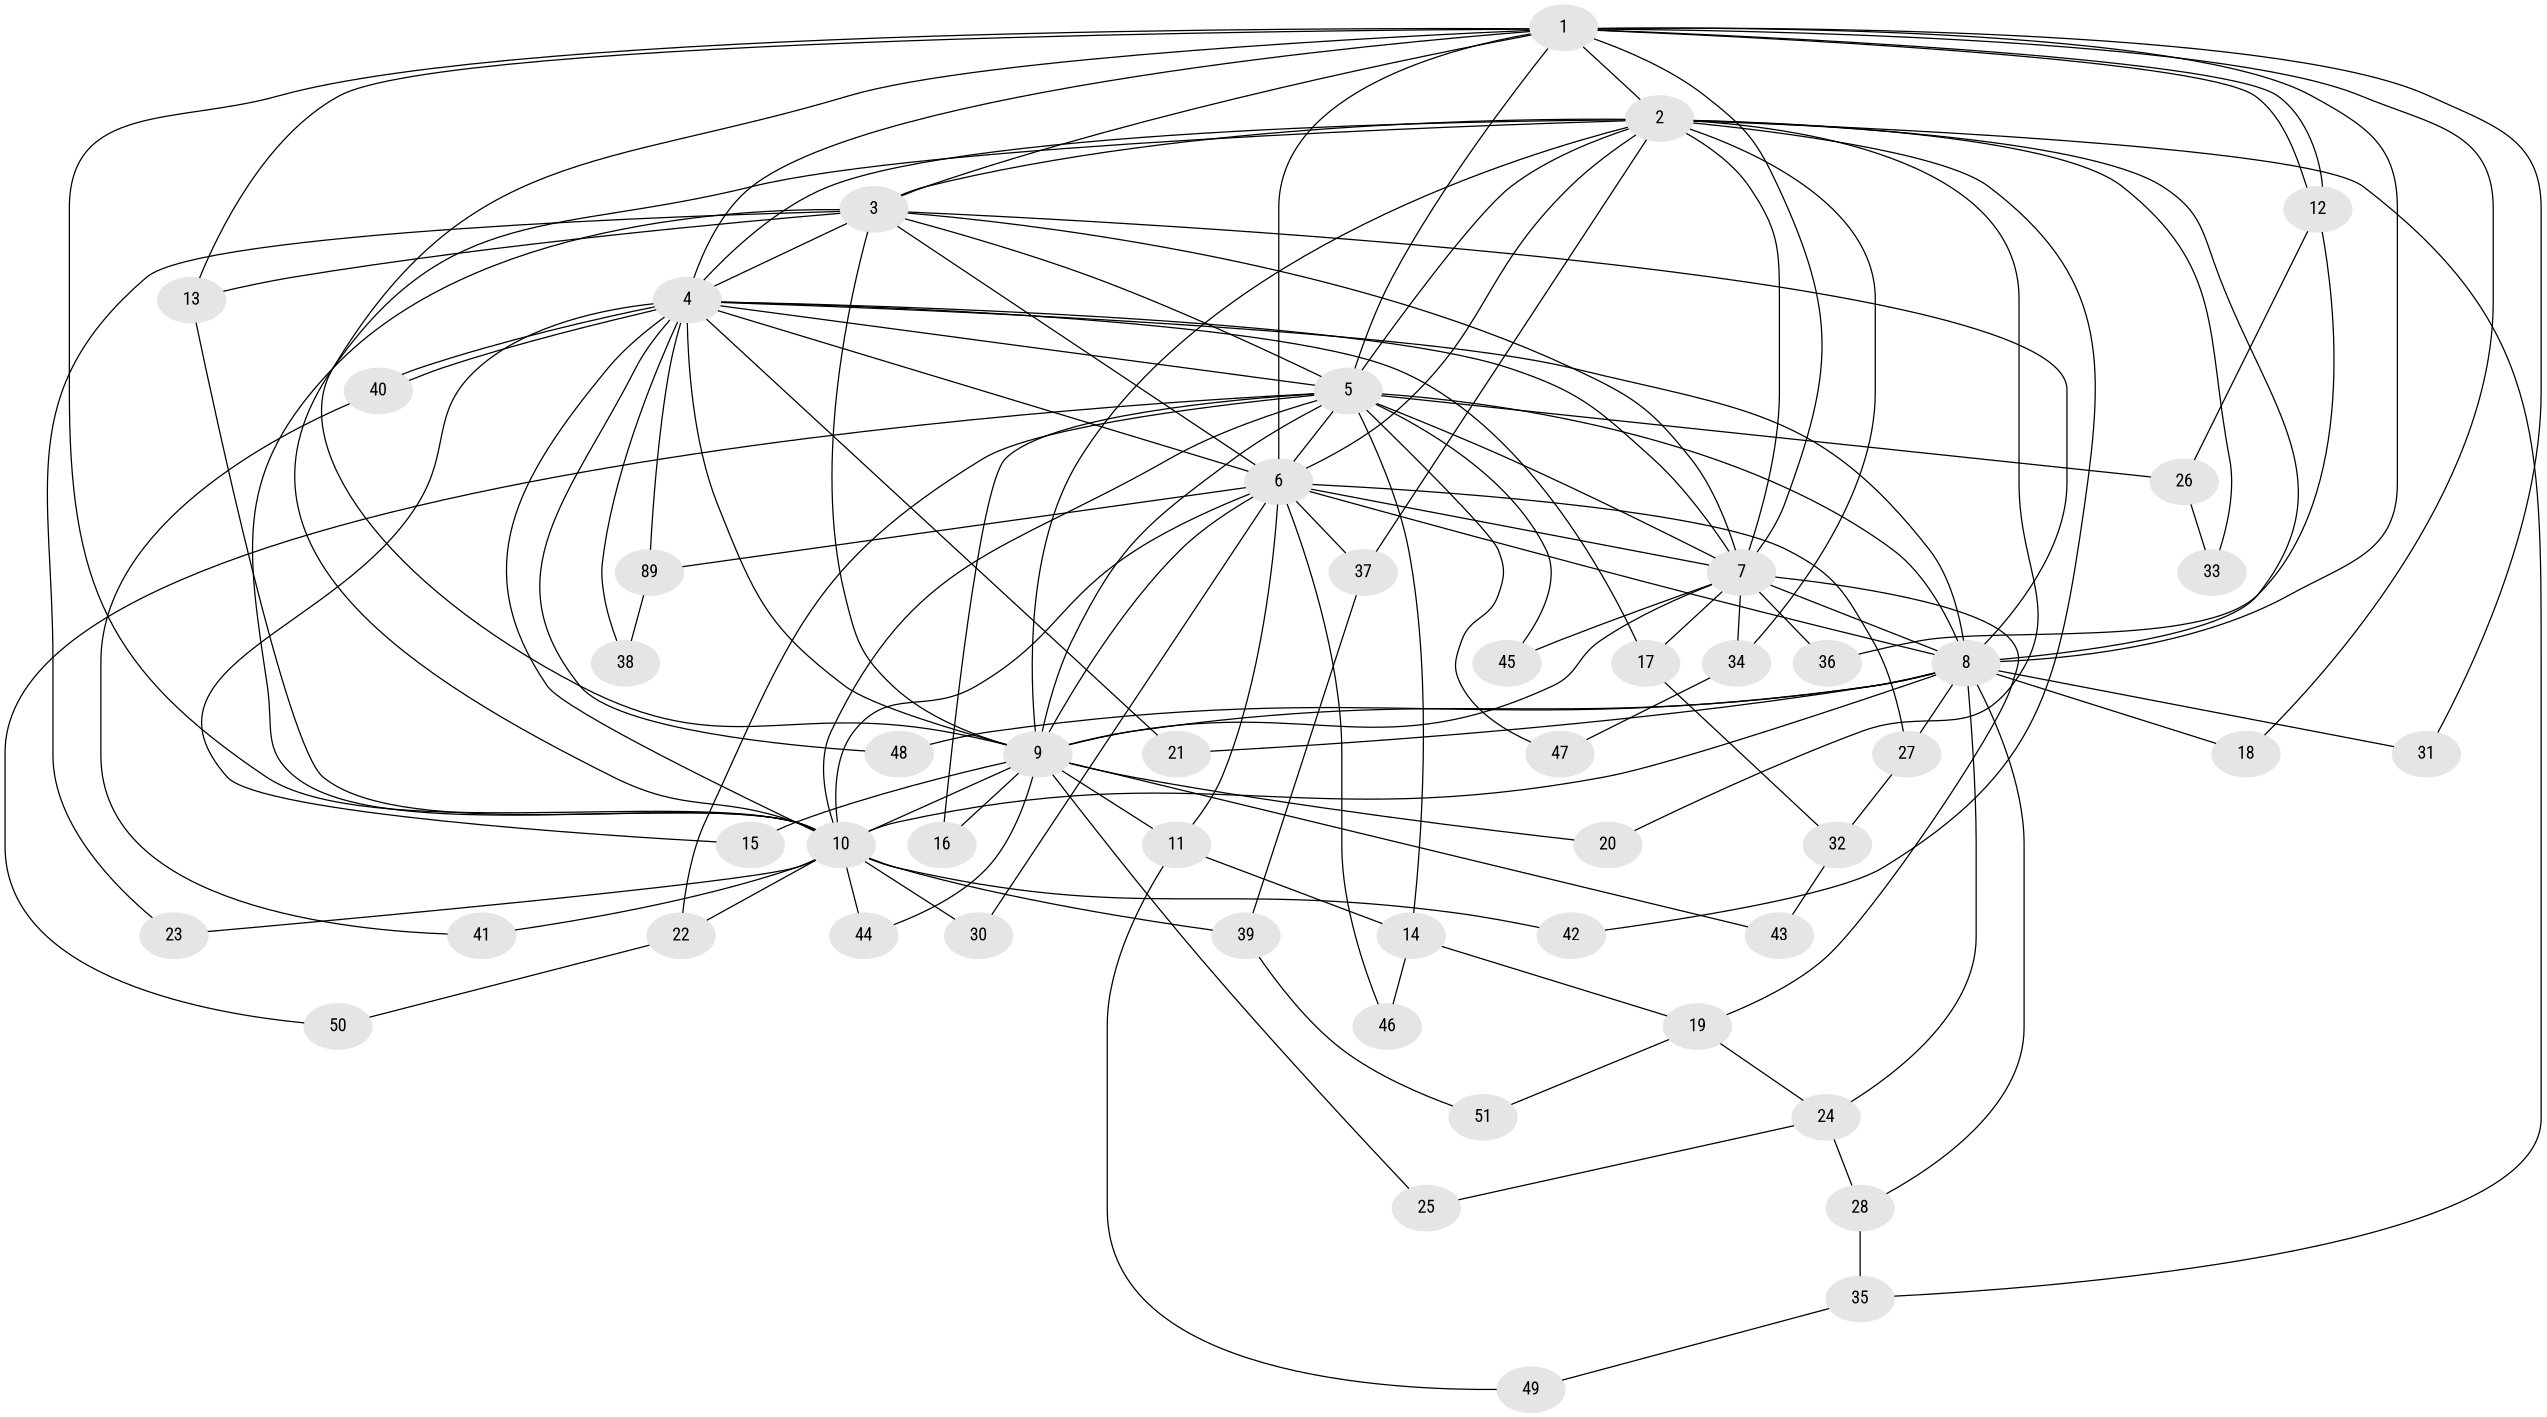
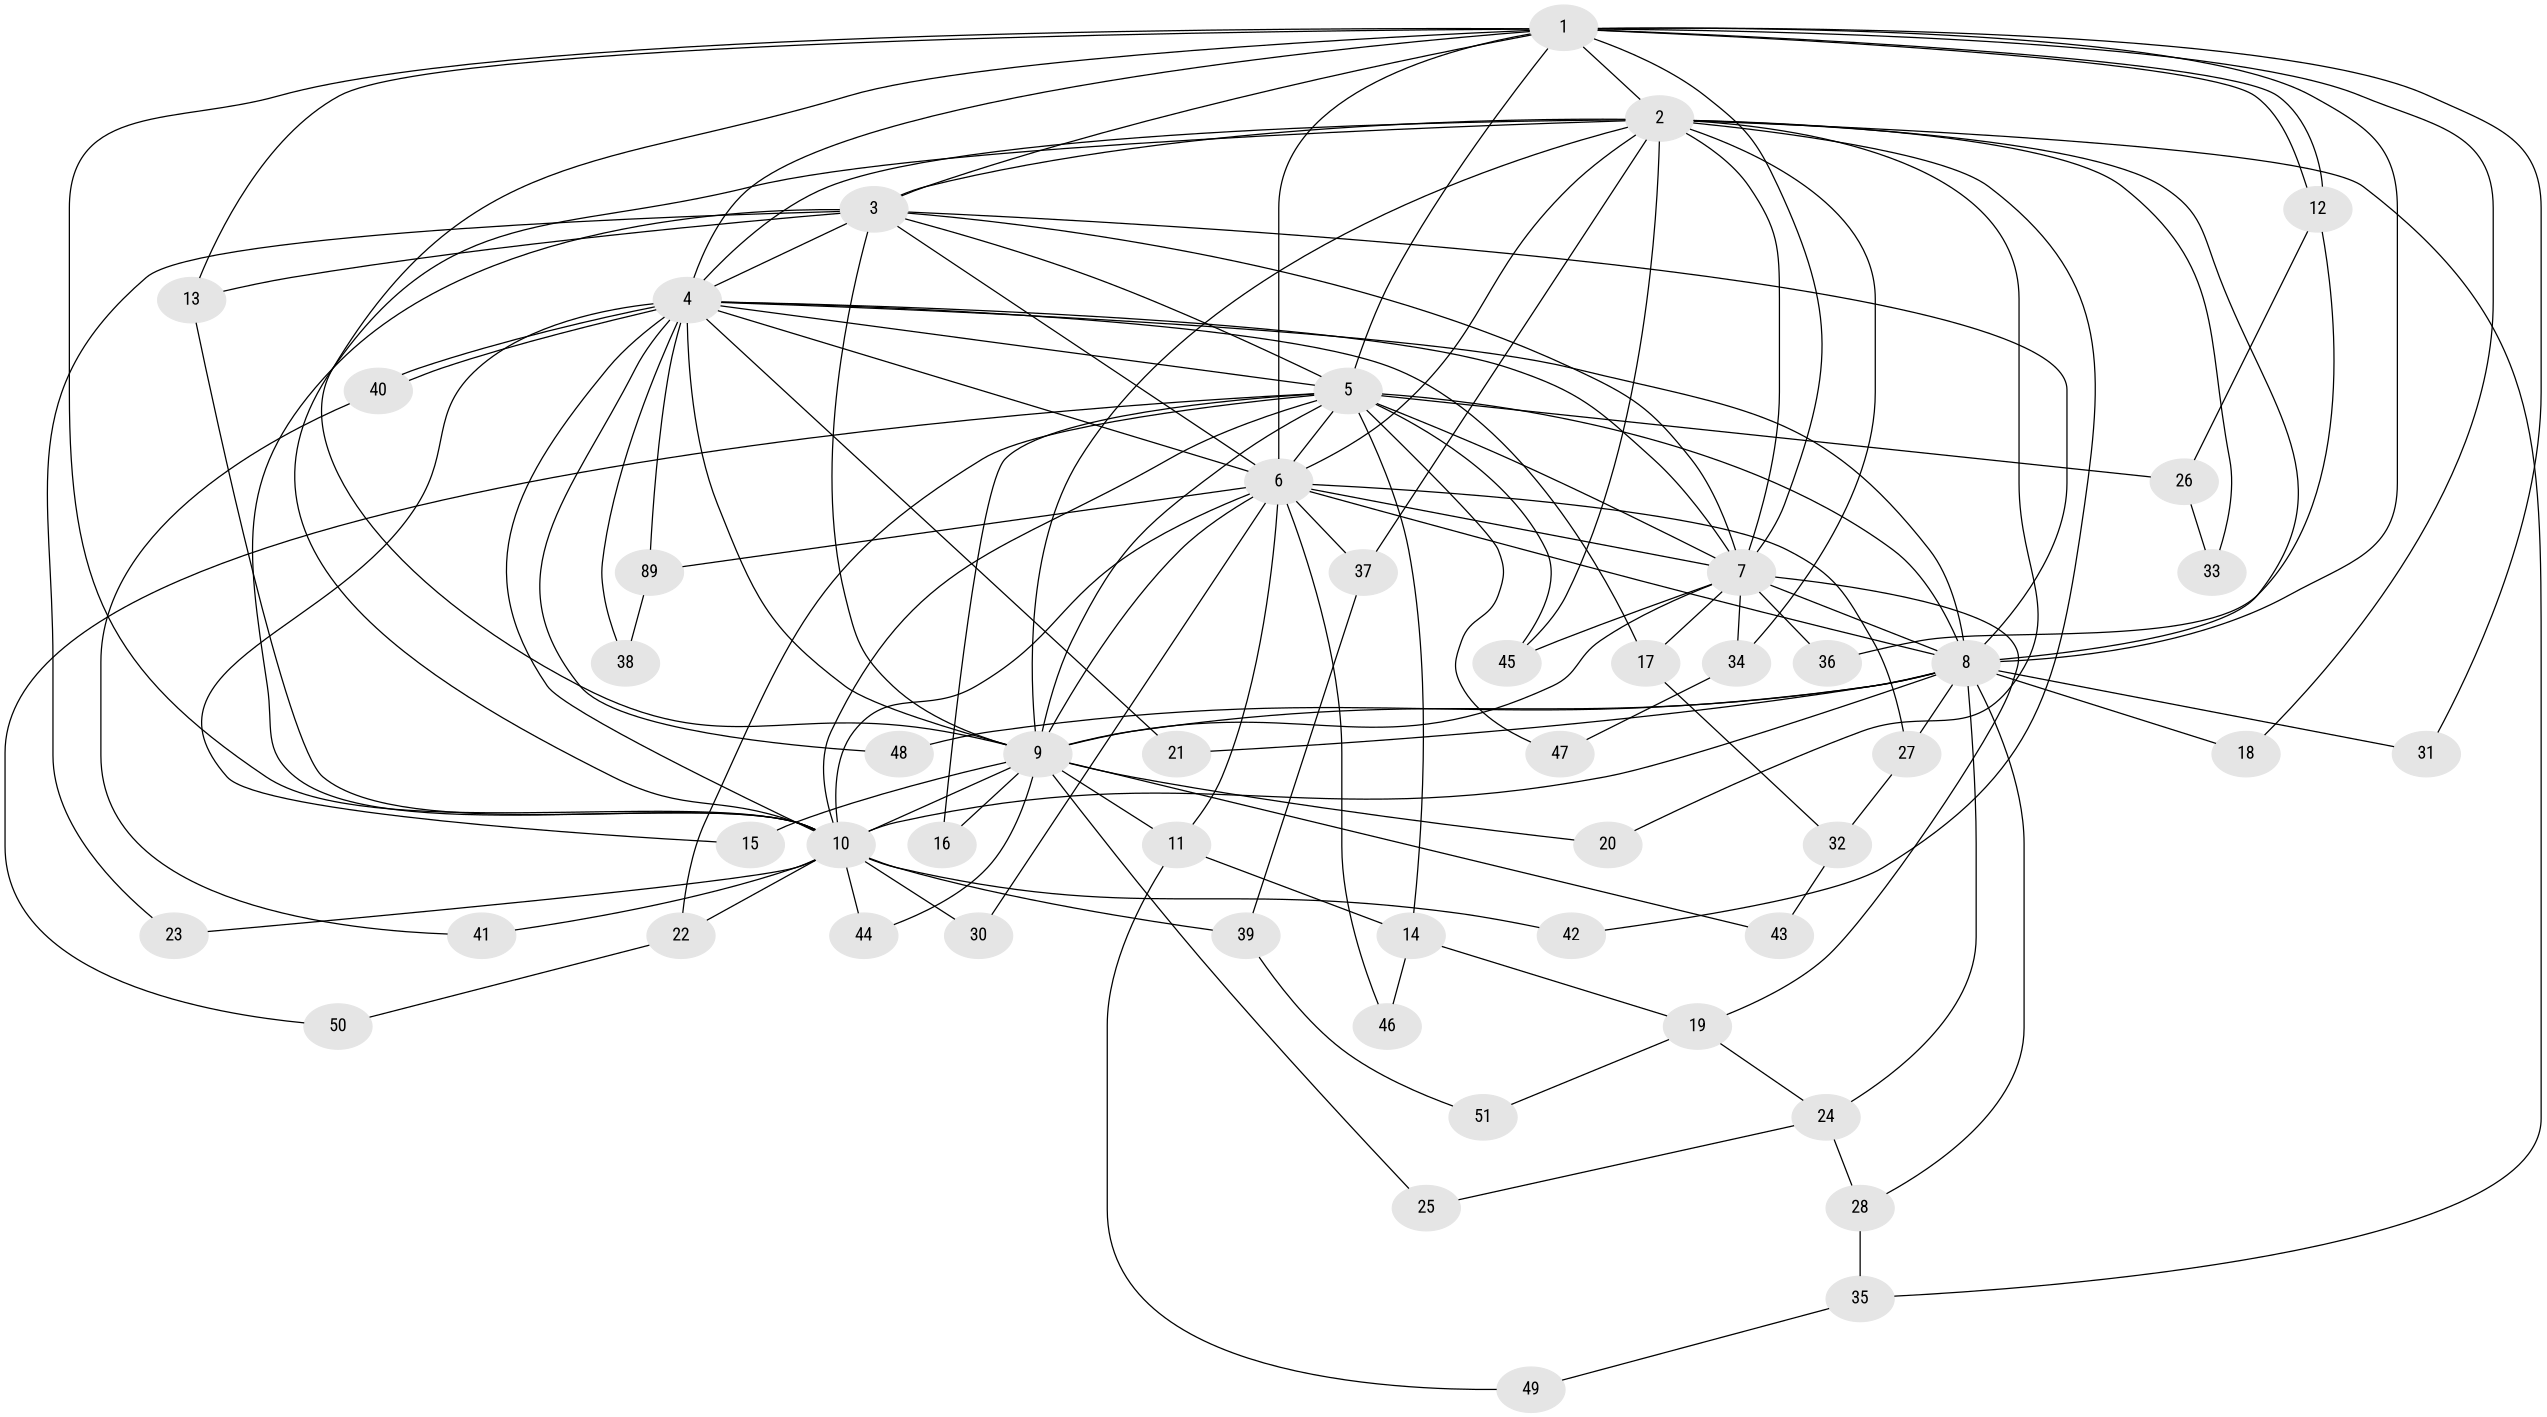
edge "2" -- "5": now "2" -- "45"
